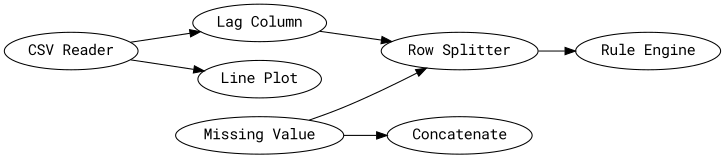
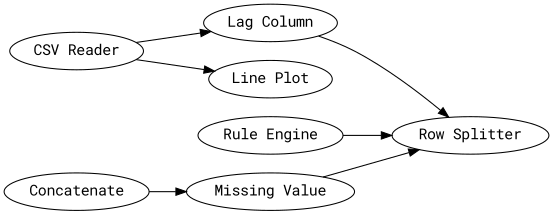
edge "Row Splitter" -> "Rule Engine": reversed
edge "Missing Value" -> "Concatenate": reversed
